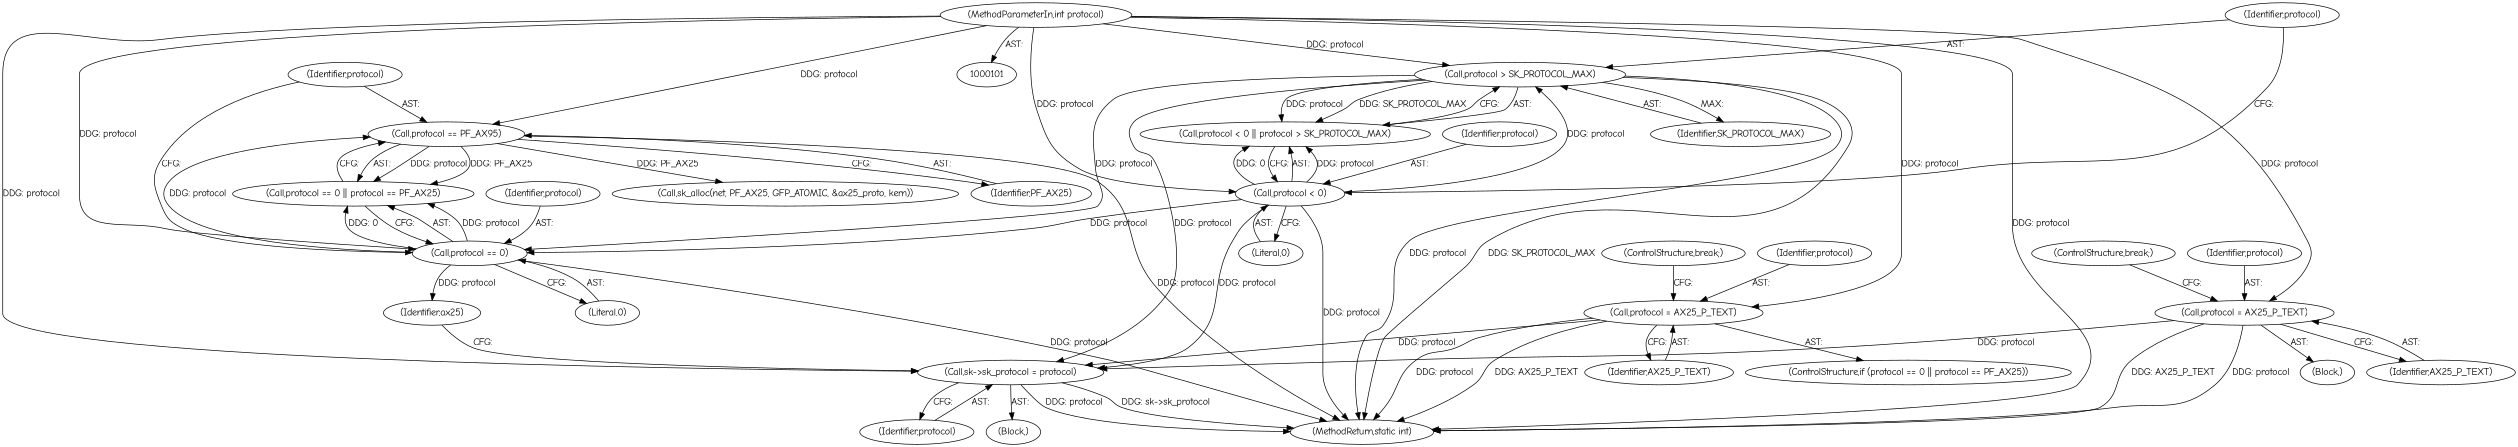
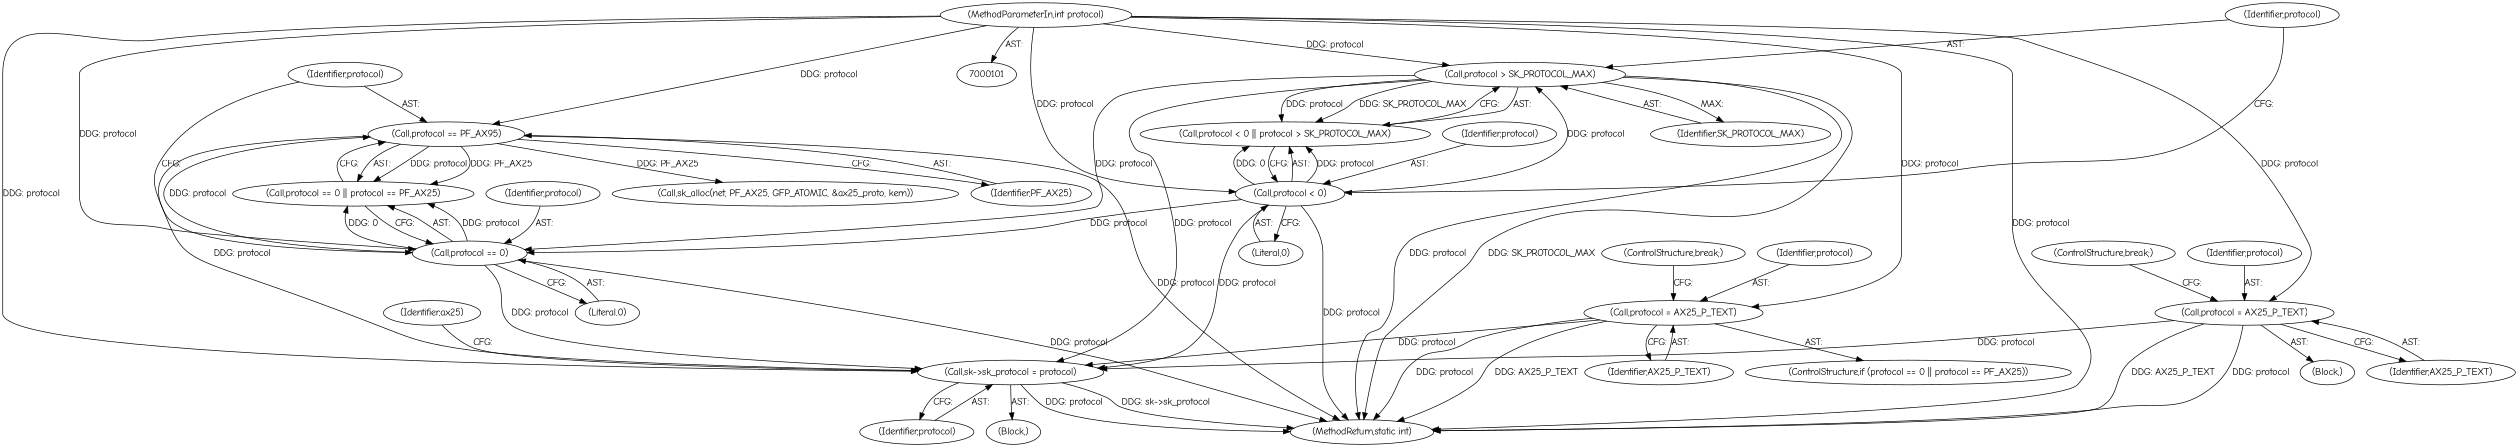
node "1000101": label "1000101" -> "7000101"
edge "(Call,protocol == 0)" -> "(Identifier,ax25)": now "(Call,protocol == 0)" -> "(Call,sk->sk_protocol = protocol)"
edge "(Call,protocol == PF_AX95)" -> "(Call,sk->sk_protocol = protocol)": added, label "DDG: protocol"
